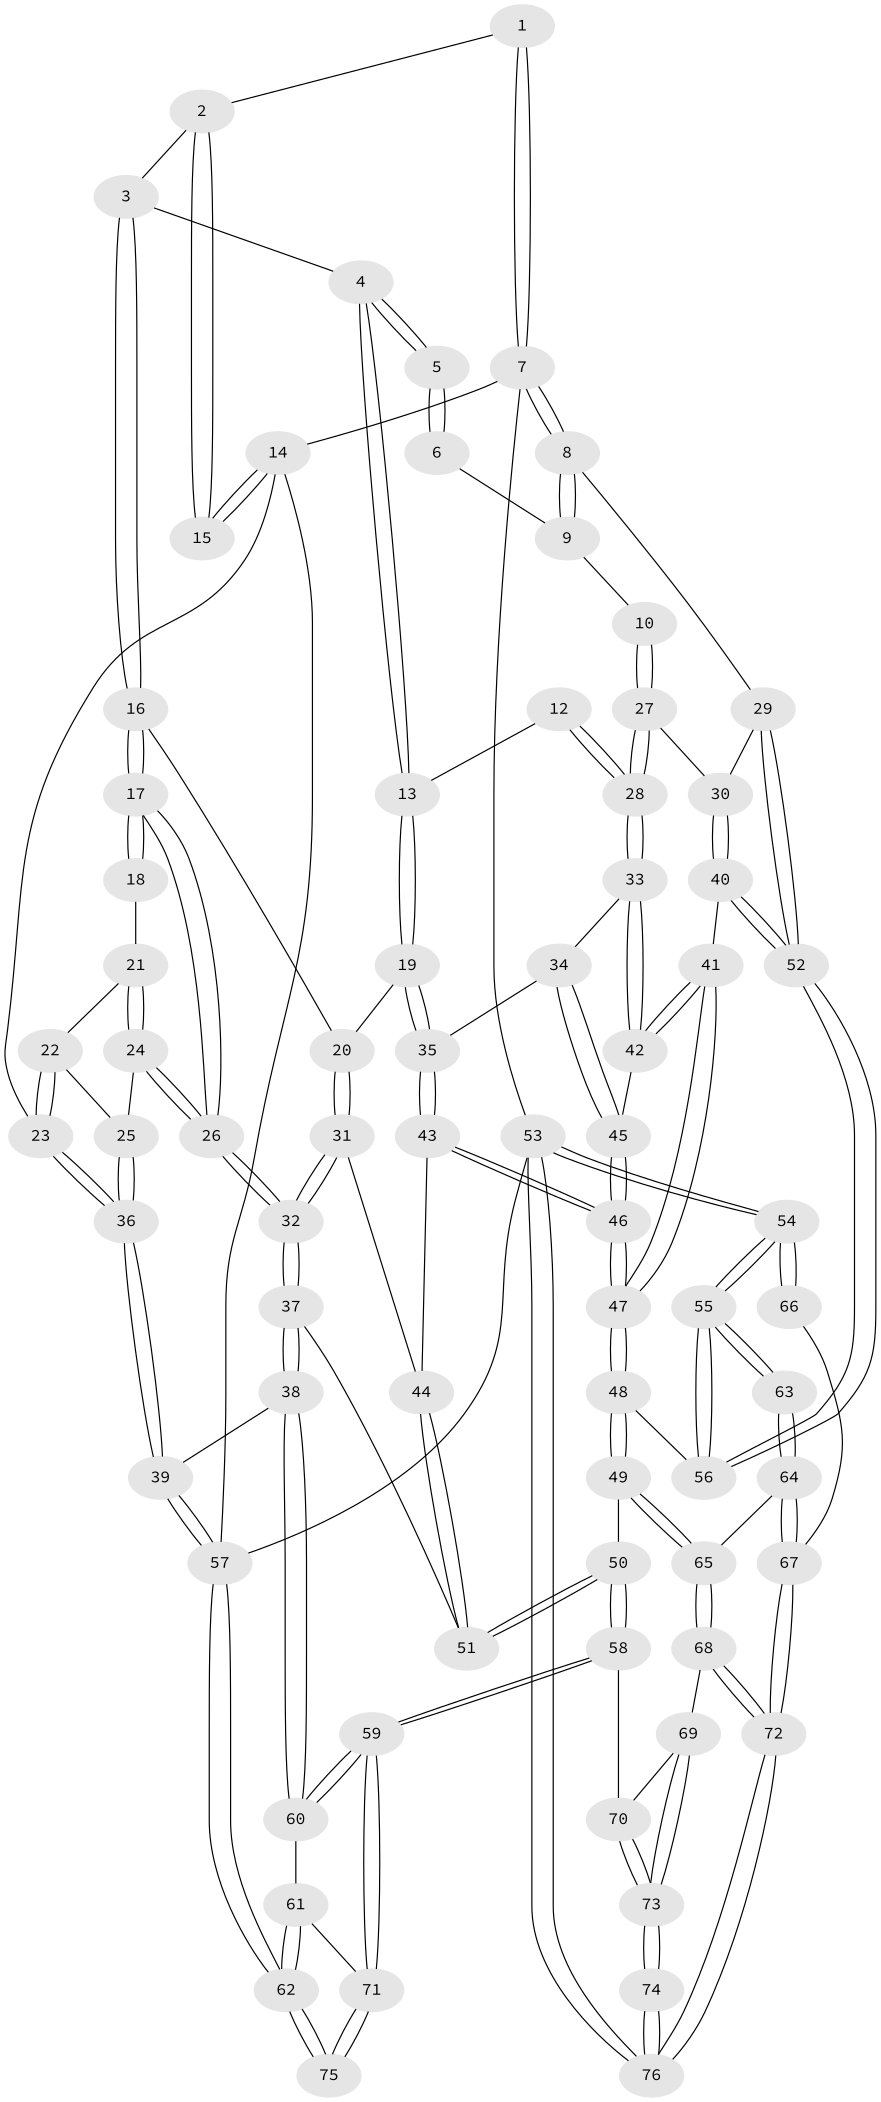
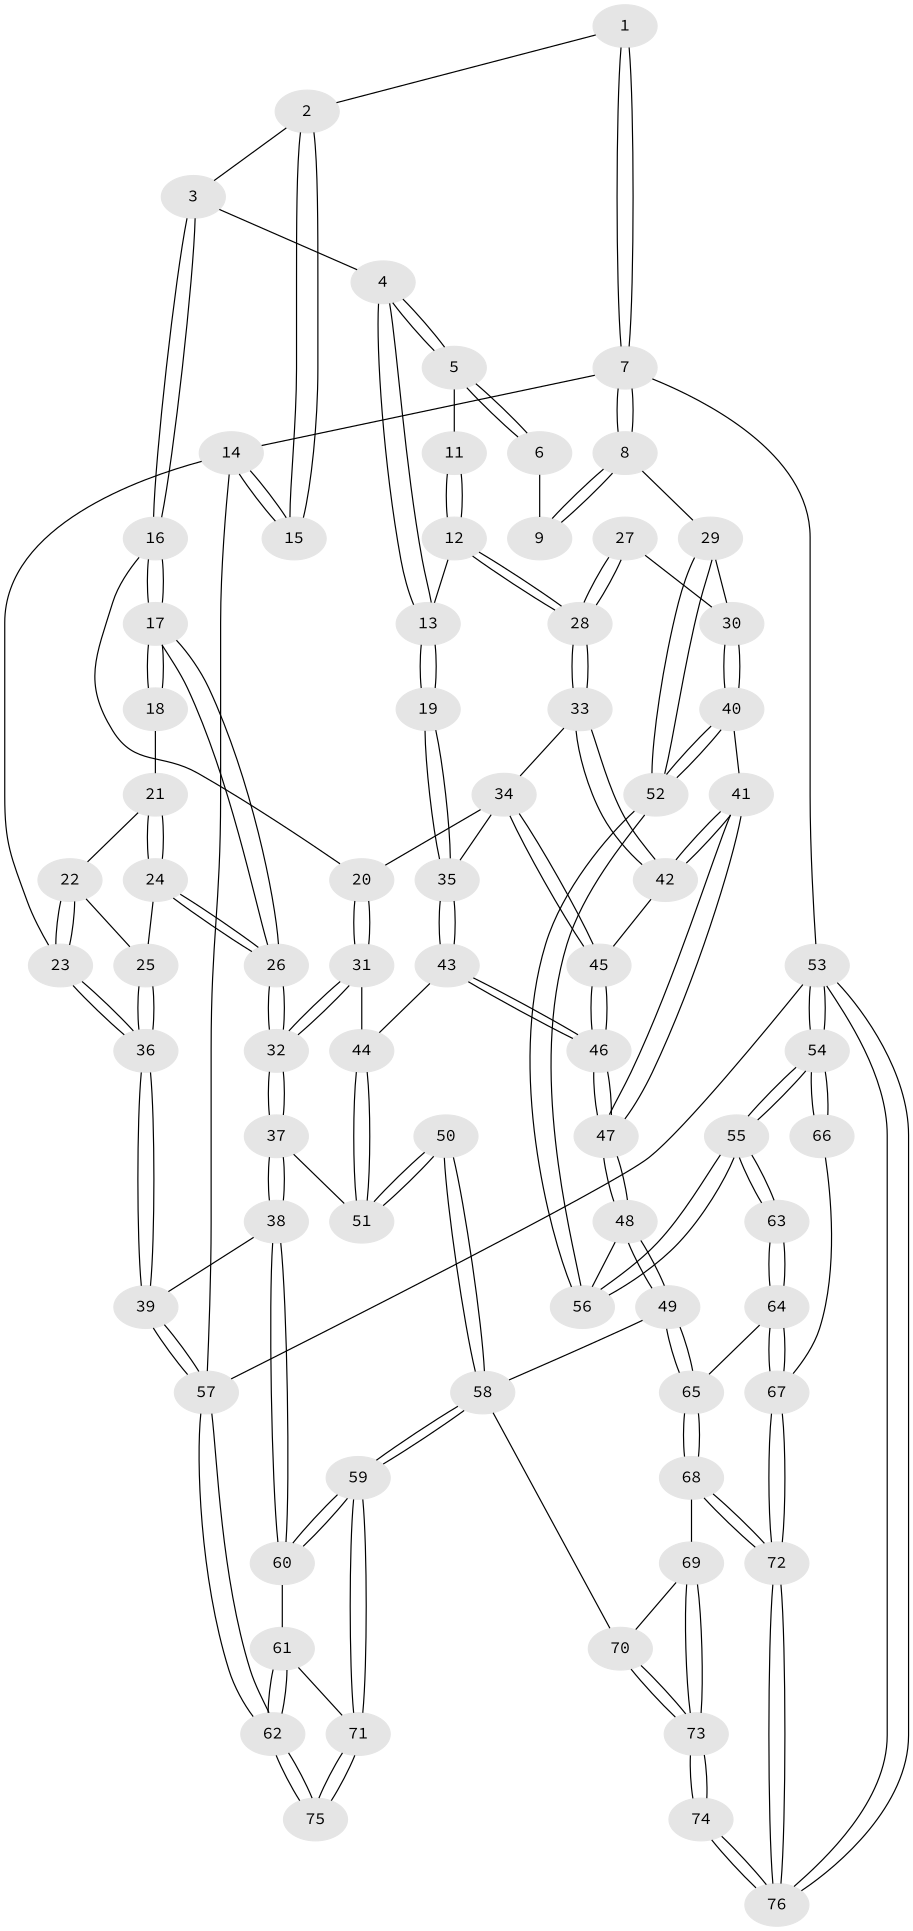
node "11": added
node "10": removed
edge "19" -- "20": now "34" -- "20"
edge "49" -- "50": now "49" -- "58"
